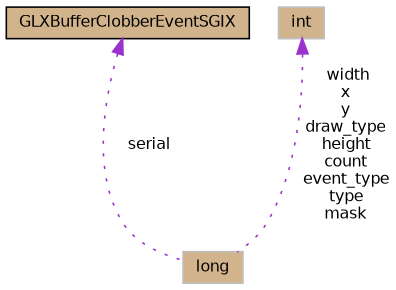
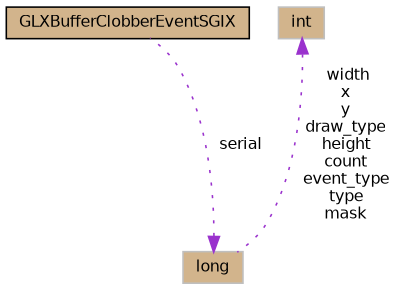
edge "long" -> "GLXBufferClobberEventSGIX": reversed
